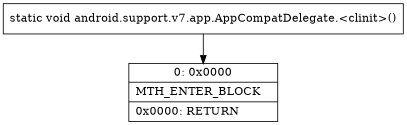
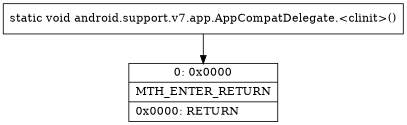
node "0: 0x0000": text "MTH_ENTER_BLOCK" -> "MTH_ENTER_RETURN"
